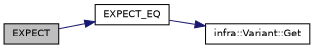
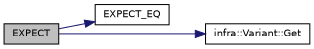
edge "EXPECT_EQ" -> "infra::Variant::Get": now "EXPECT" -> "infra::Variant::Get"
